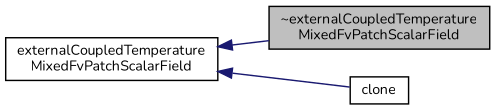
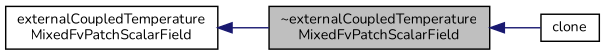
edge "clone" -> "externalCoupledTemperature MixedFvPatchScalarField": now "clone" -> "~externalCoupledTemperature MixedFvPatchScalarField"
